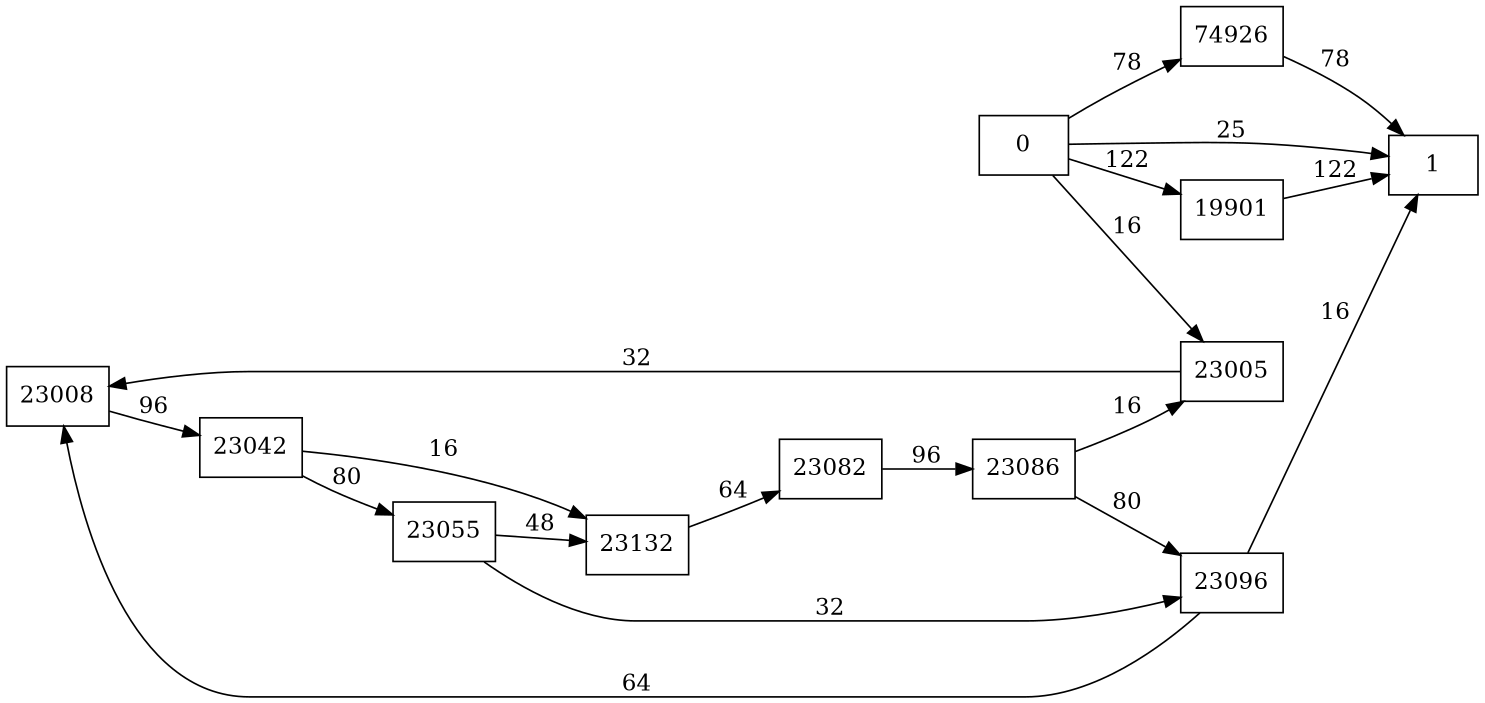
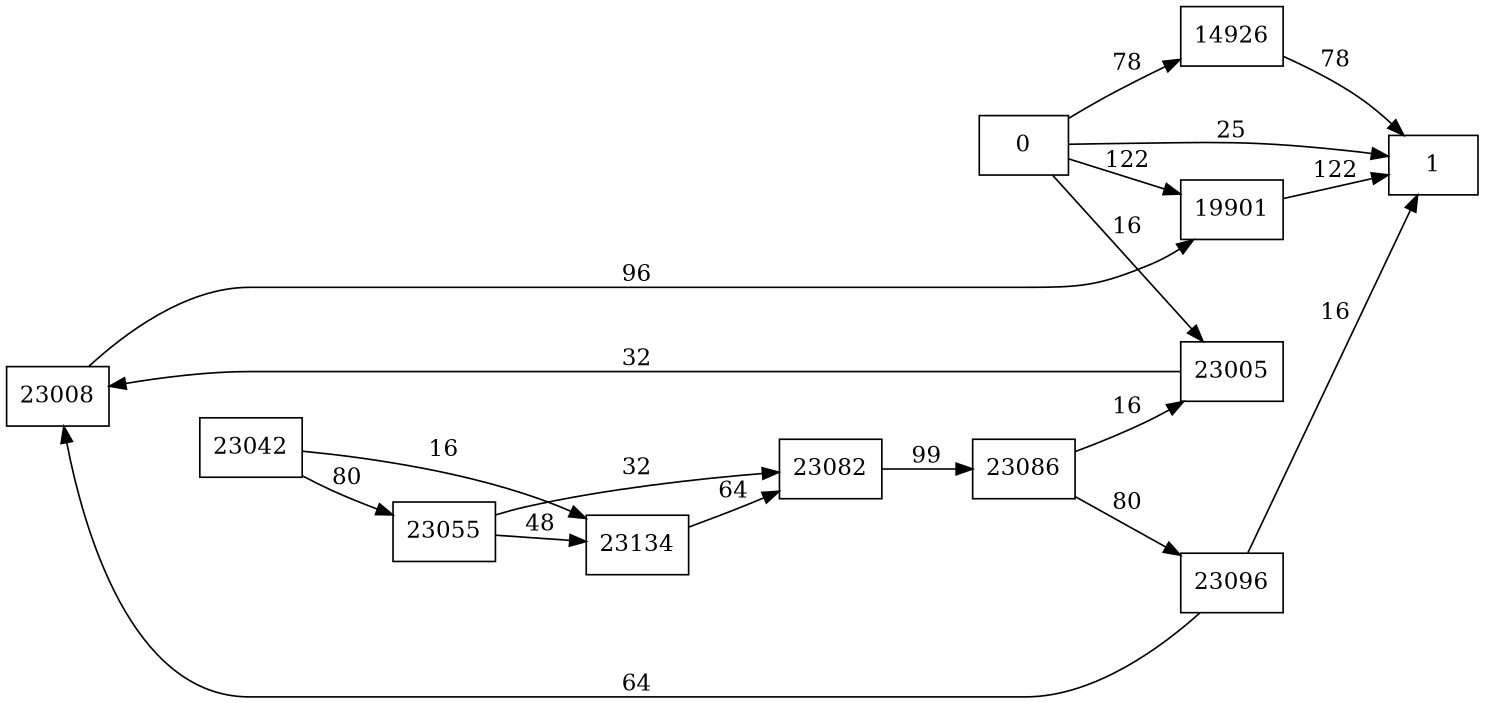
node "74926": label "74926" -> "14926"
edge "23008" -> "23042": now "23008" -> "19901"
edge "23082" -> "23086": label "96" -> "99"
node "23132": label "23132" -> "23134"
edge "23055" -> "23096": now "23055" -> "23082"
